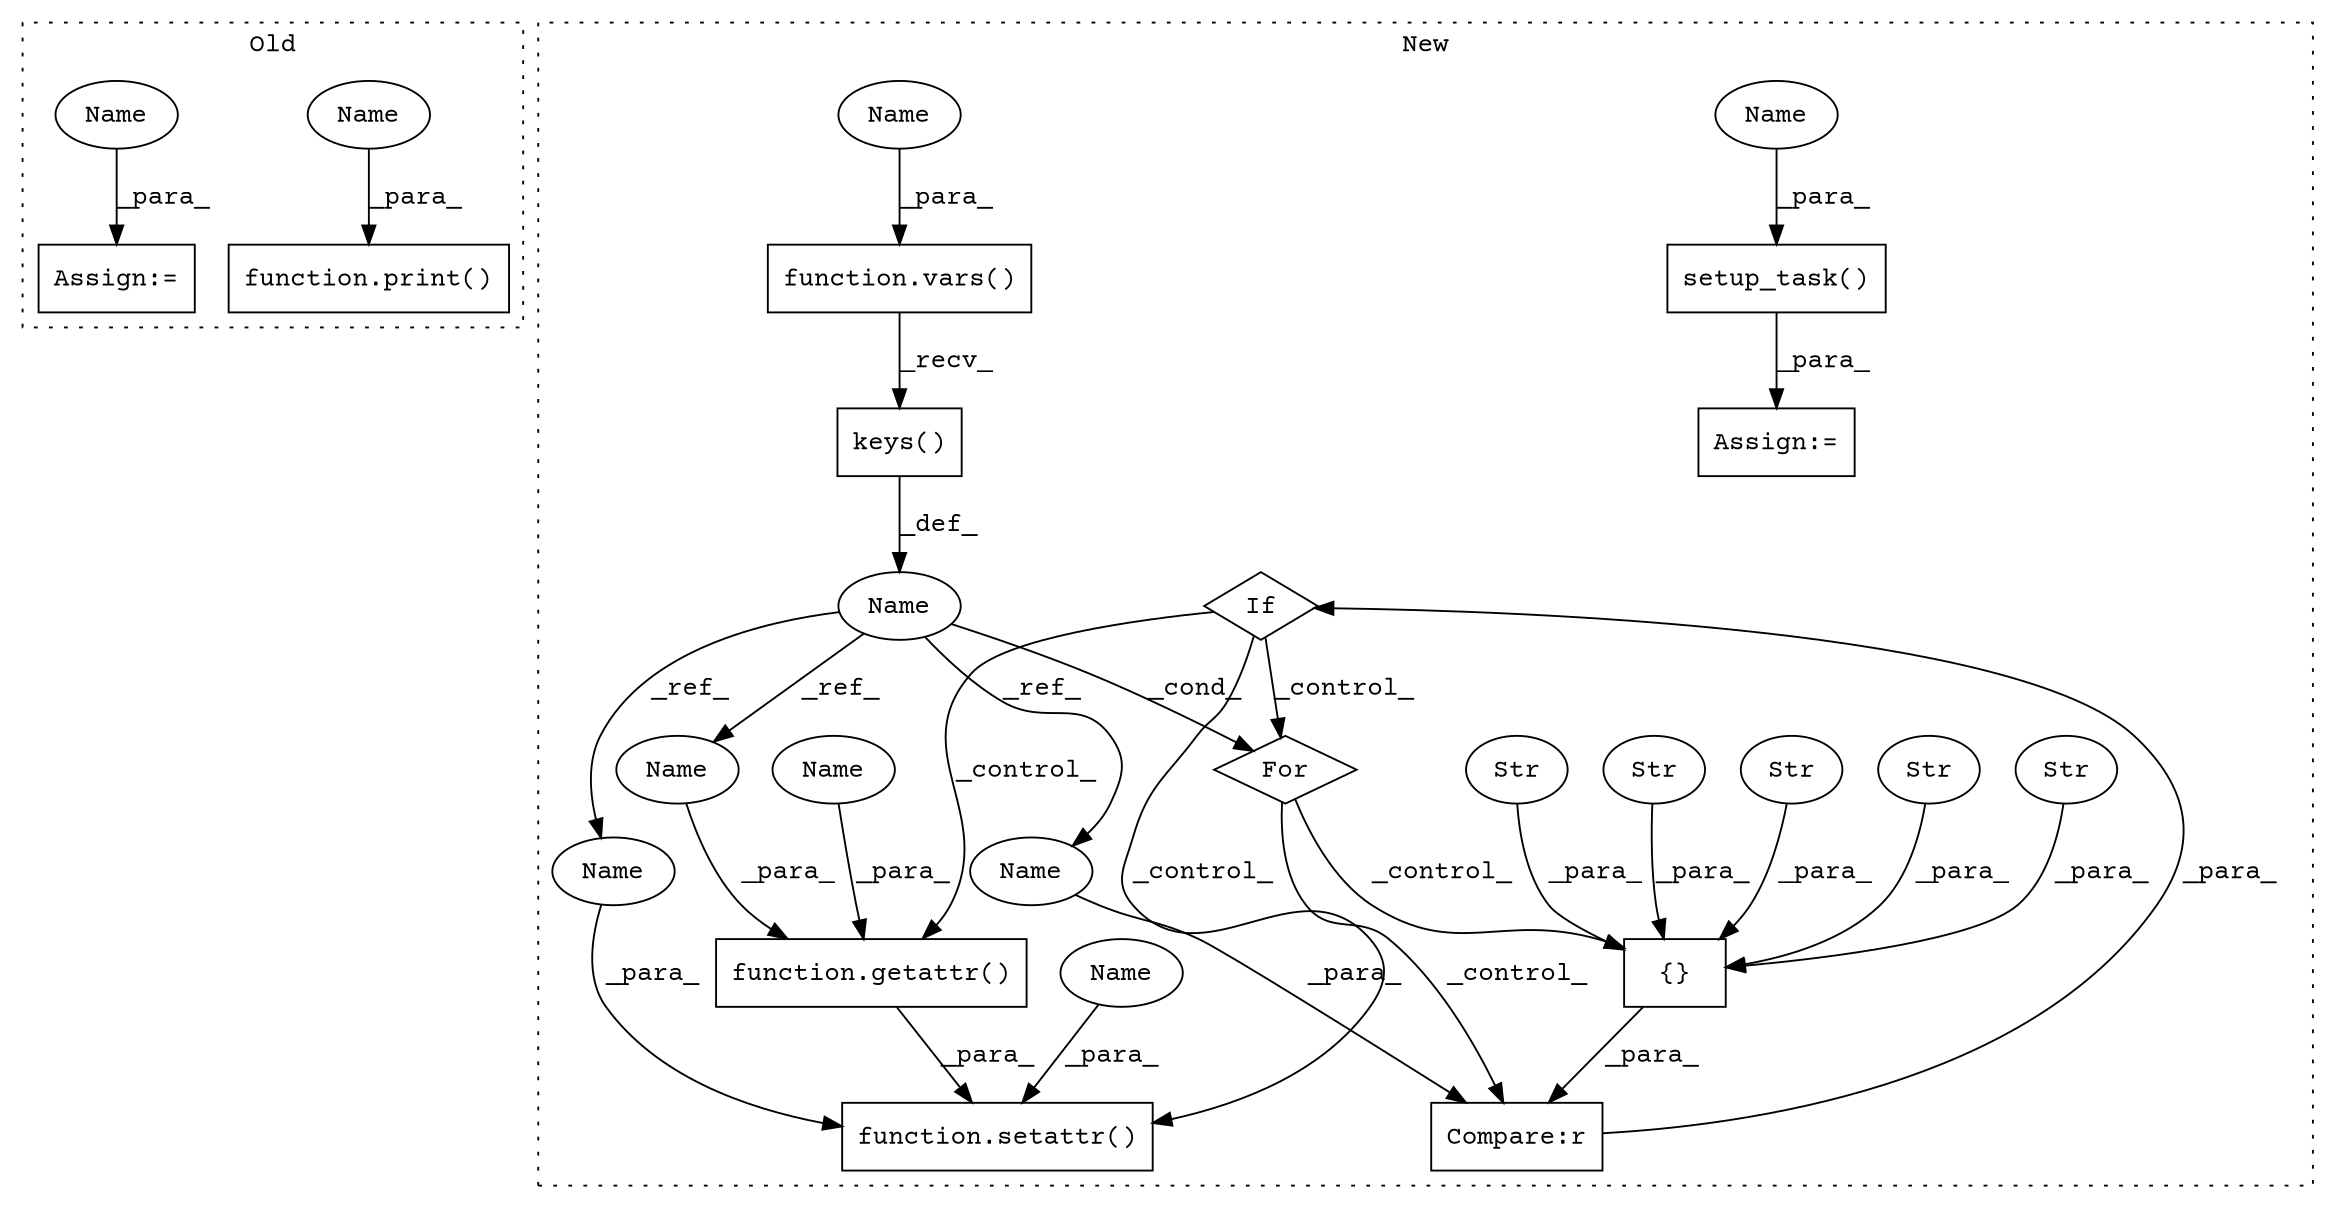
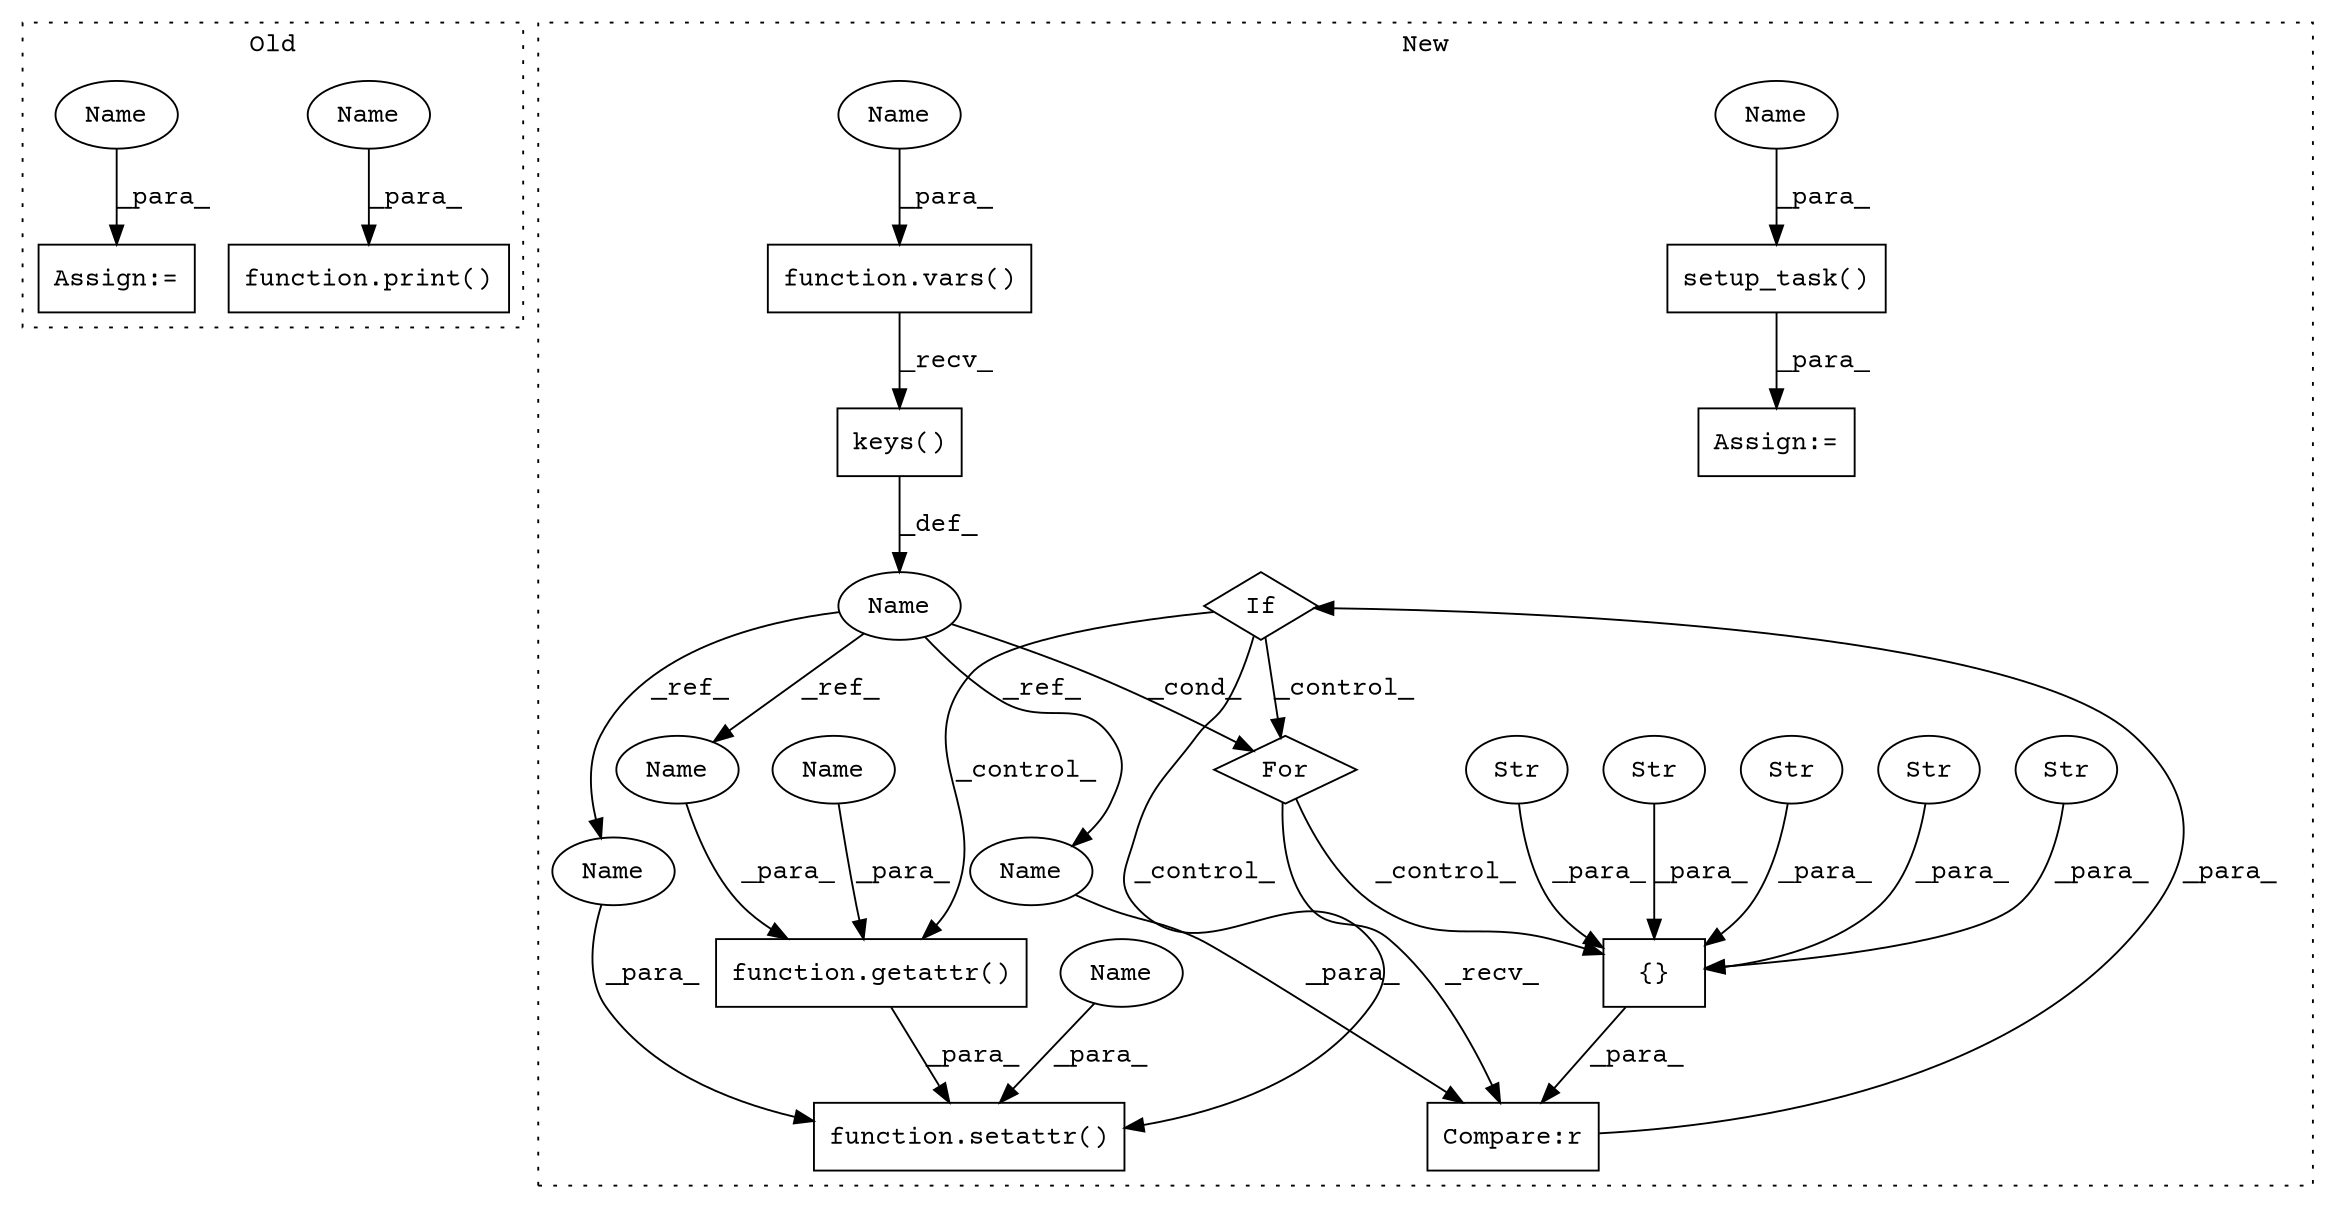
edge "For" -> "Compare:r": label "_control_" -> "_recv_"
